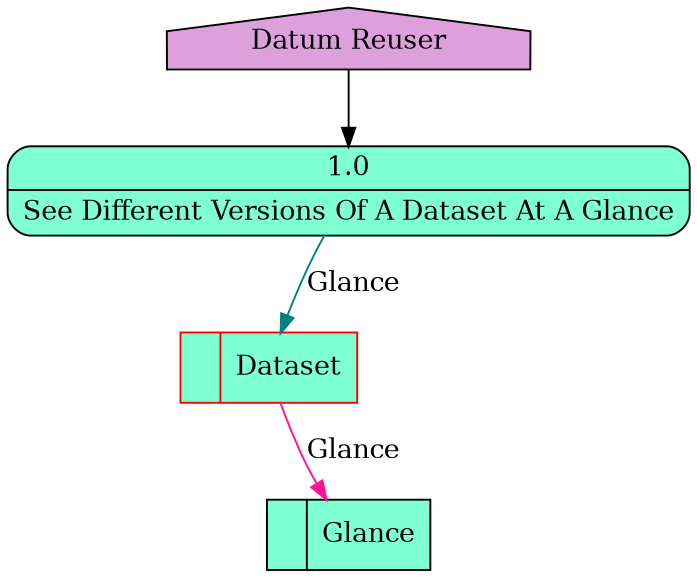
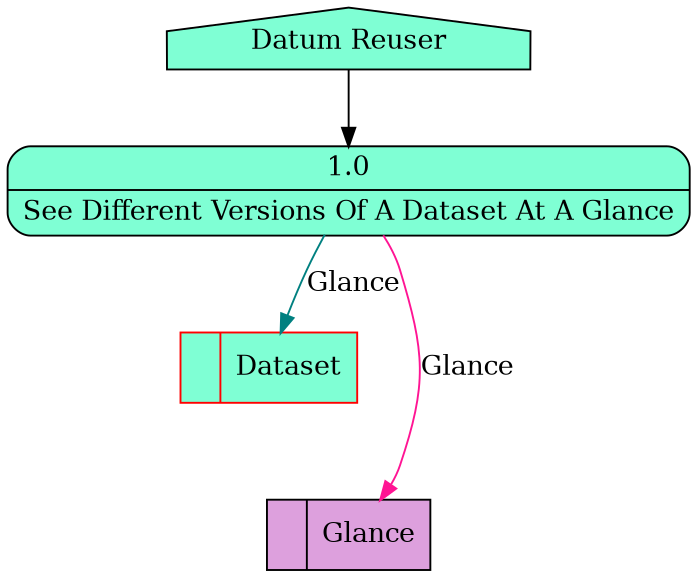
node "Datum Reuser": fillcolor plum -> aquamarine
edge "Dataset" -> "Glance": now "1.0" -> "Glance"
node "Glance": fillcolor aquamarine -> plum
